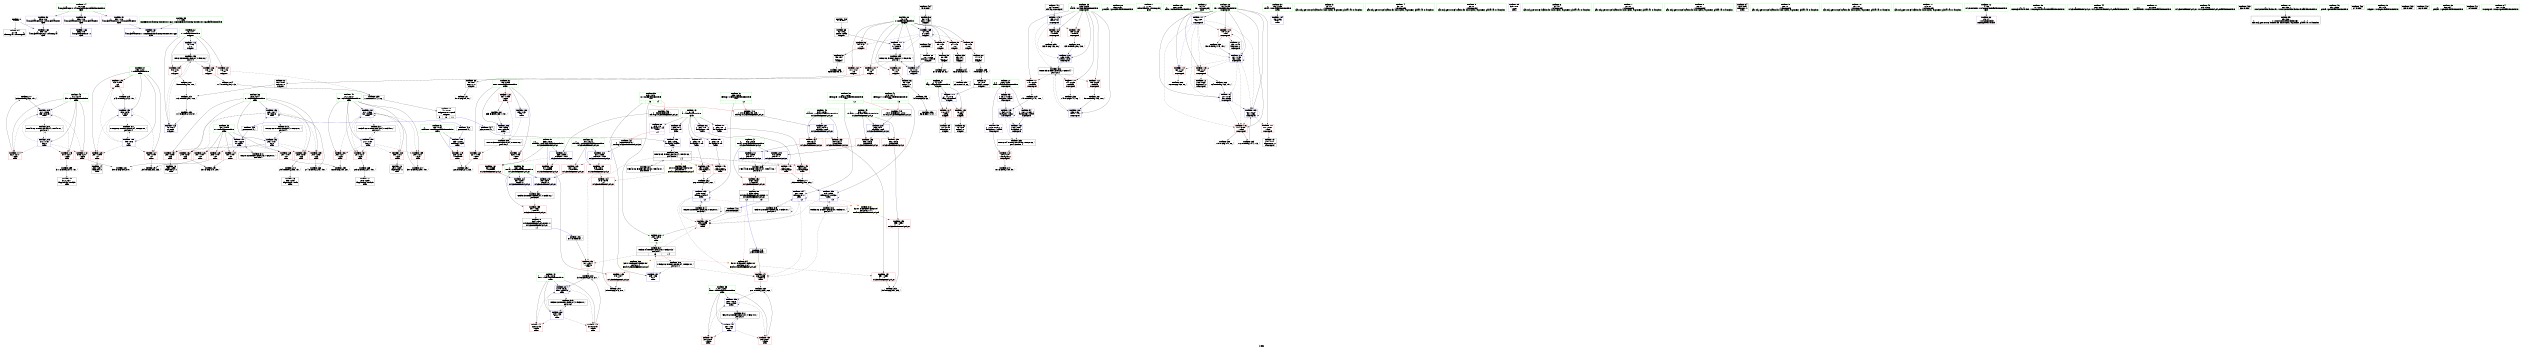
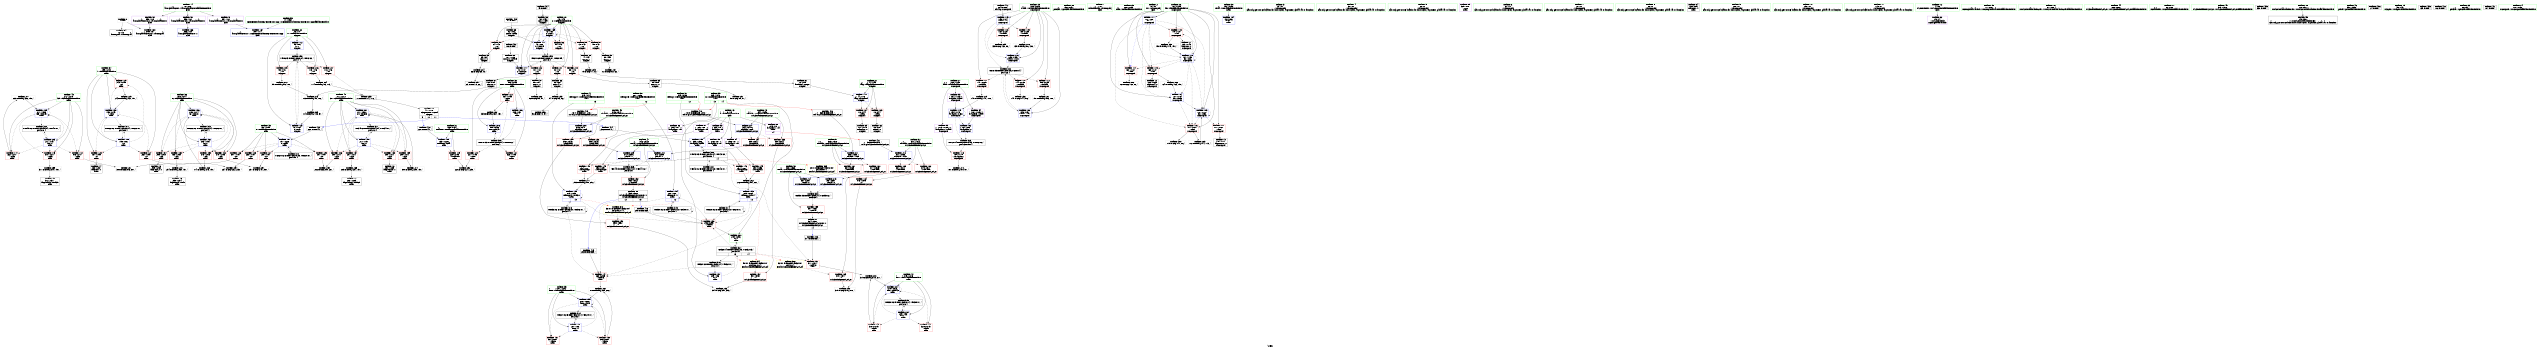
node "NodeID: 16": added
edge "NodeID: 96" -> "NodeID: 57": now "NodeID: 102" -> "NodeID: 57"
